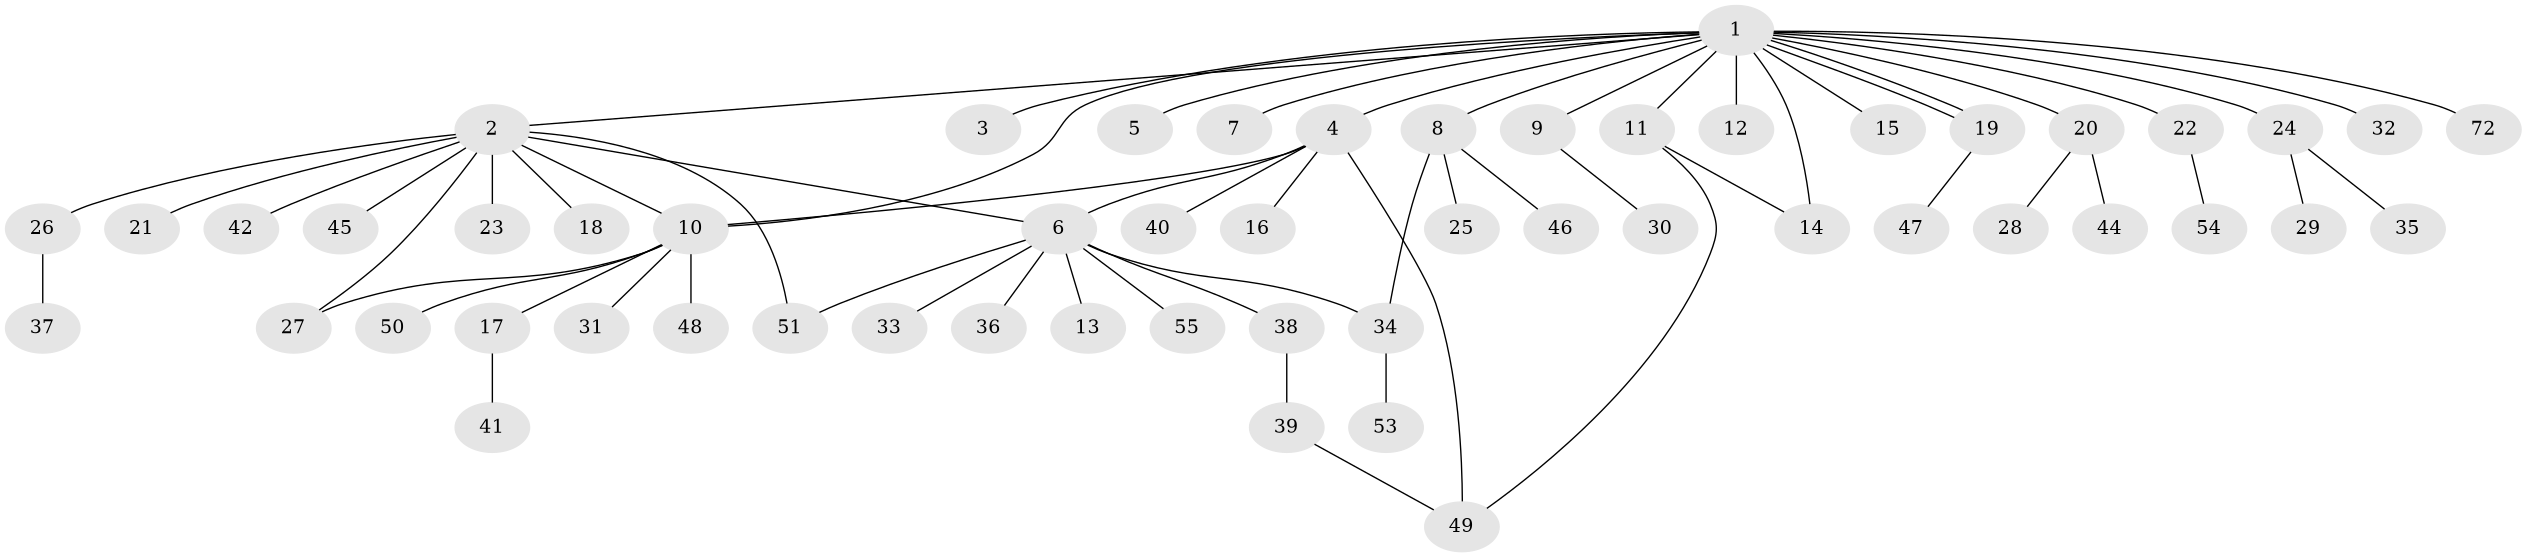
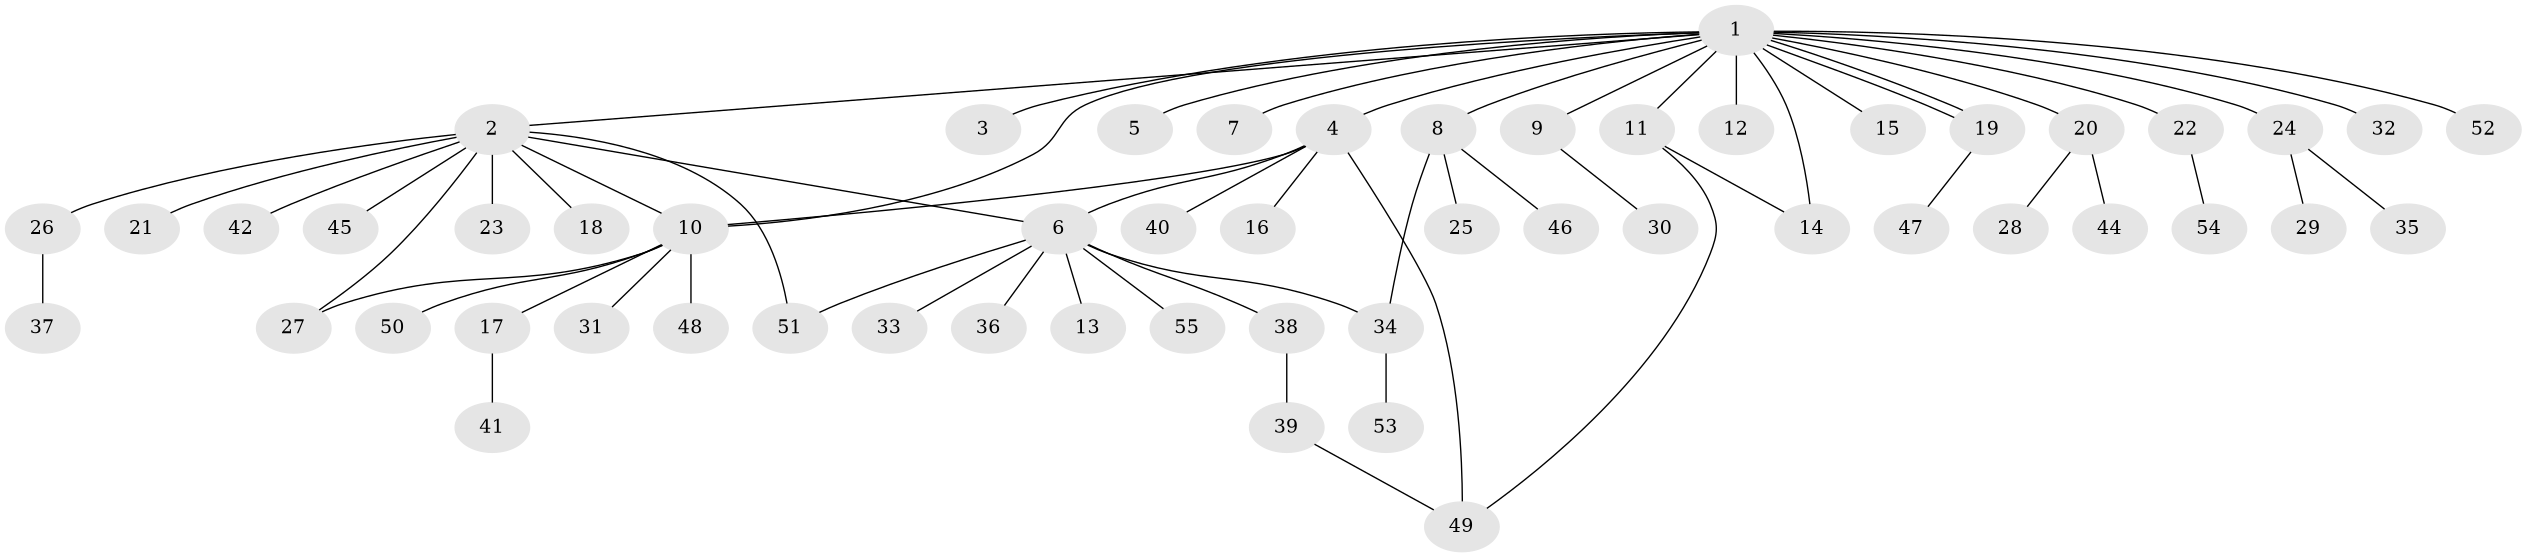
node "72": label "72" -> "52"
